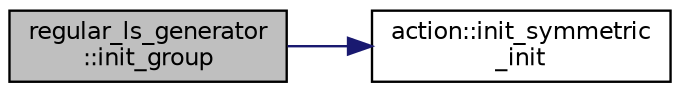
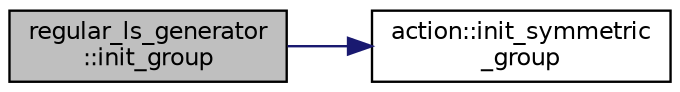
node "action::init_symmetric _init": label "action::init_symmetric _init" -> "action::init_symmetric _group"
